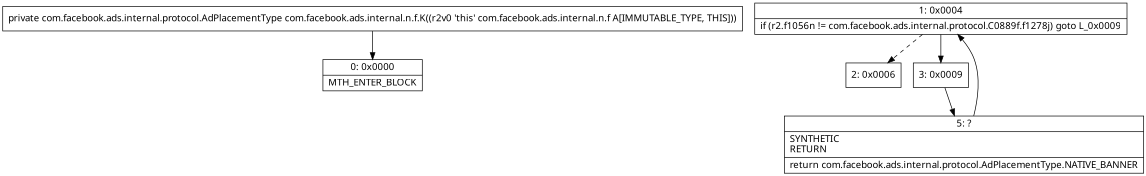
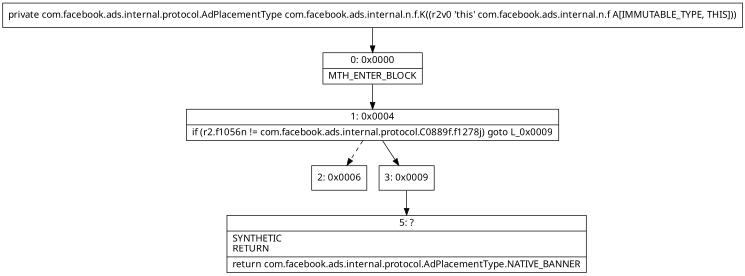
edge "5: ?" -> "1: 0x0004": now "0: 0x0000" -> "1: 0x0004"
